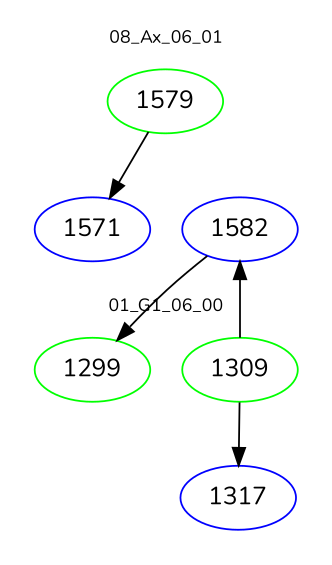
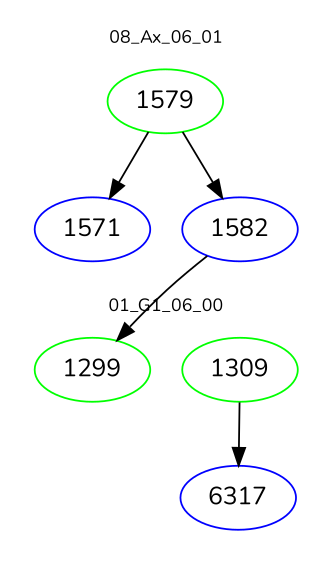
edge "1309" -> "1582": now "1579" -> "1582"
node "1317": label "1317" -> "6317"
